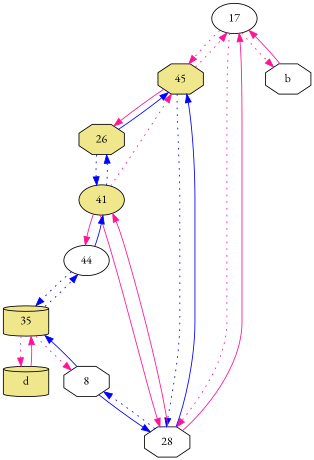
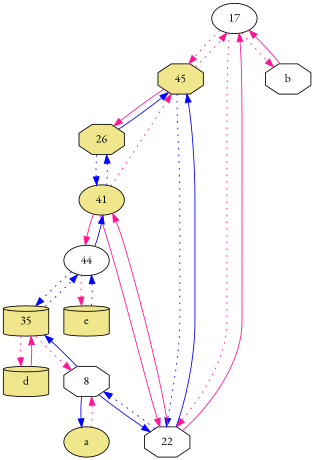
node "e": added
node "a": added
node "28": label "28" -> "22"
